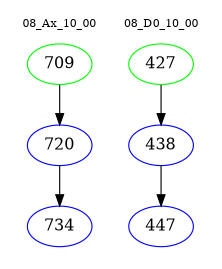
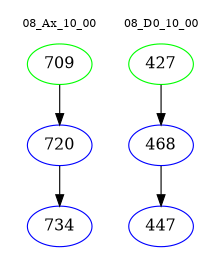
node "438": label "438" -> "468"
